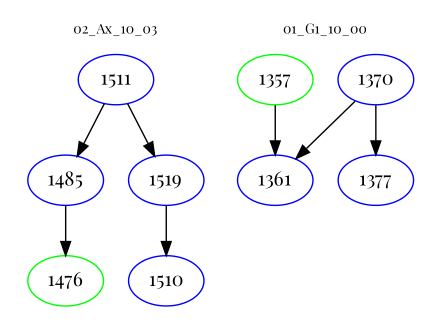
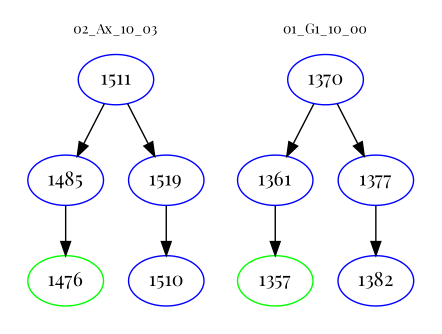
edge "1357" -> "1361": reversed
node "1382": added
